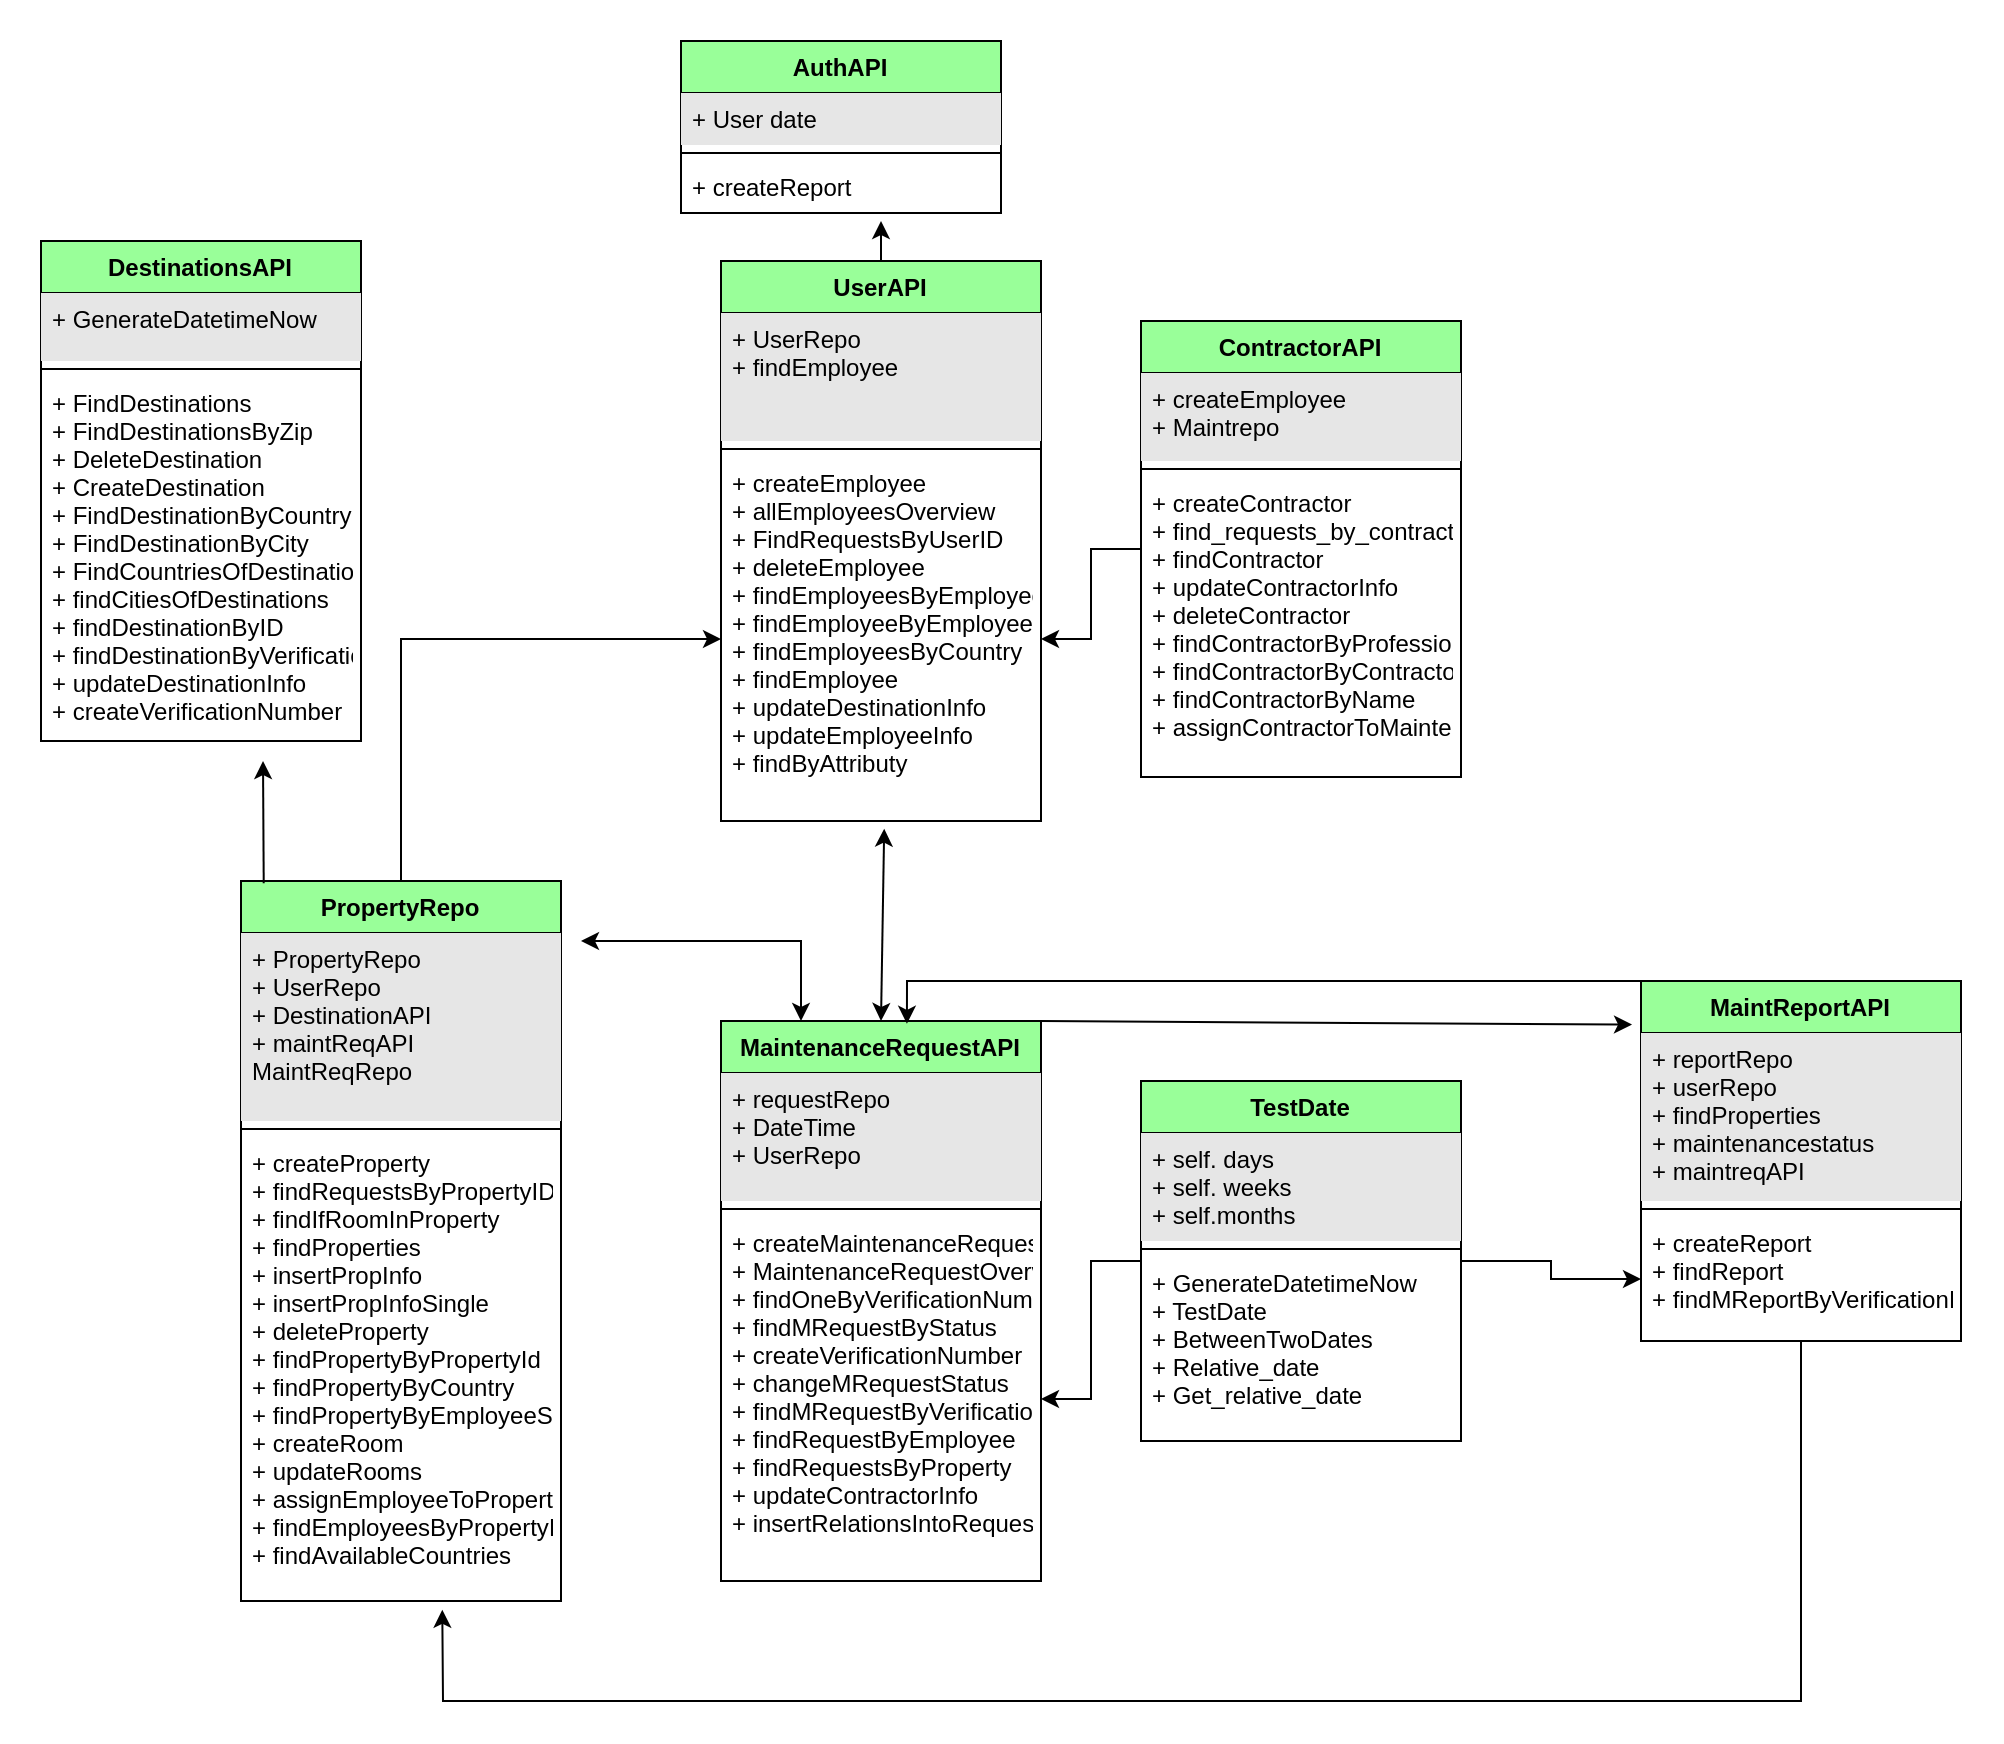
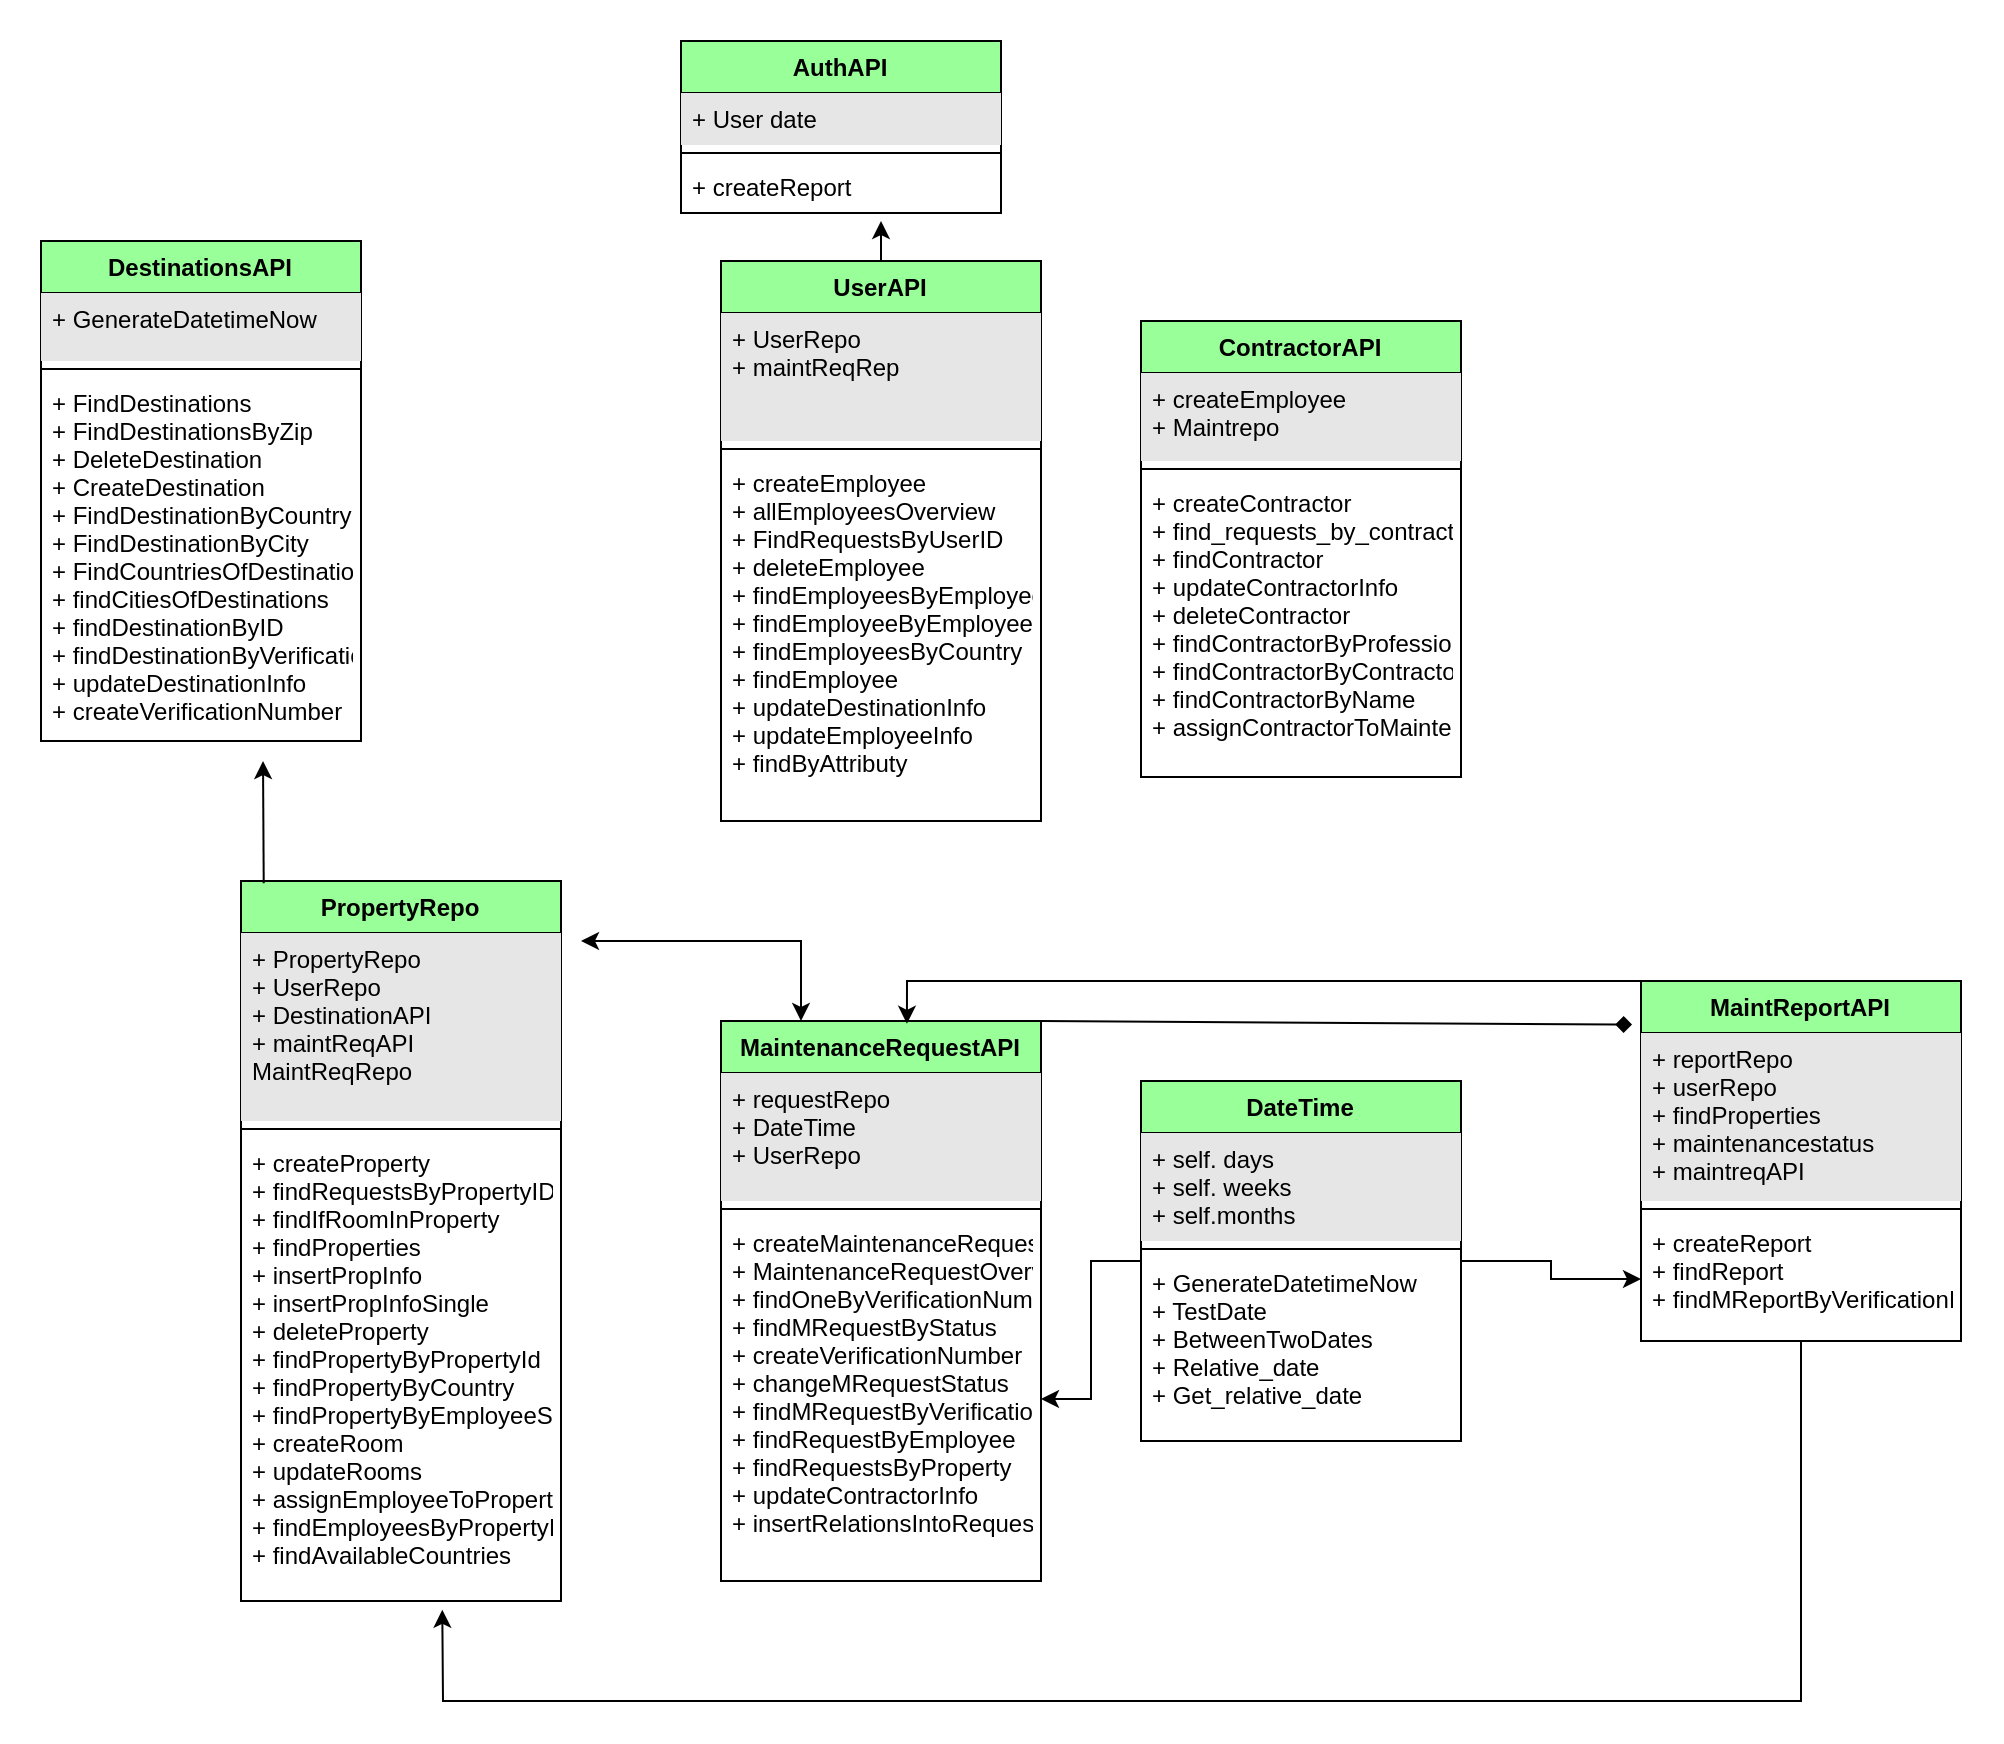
node "+ UserRepo + findEmployee": label "+ UserRepo + findEmployee" -> "+ UserRepo + maintReqRep"
edge "ContractorAPI" -> "+ createEmployee + allEmployeesOverview + FindRequestsByUserID + deleteEmployee + findEmployeesByEmployeeId + findEmployeeByEmployeeId + findEmployeesByCountry + findEmployee + updateDestinationInfo + updateEmployeeInfo + findByAttributy": removed
edge "PropertyRepo" -> "+ createEmployee + allEmployeesOverview + FindRequestsByUserID + deleteEmployee + findEmployeesByEmployeeId + findEmployeeByEmployeeId + findEmployeesByCountry + findEmployee + updateDestinationInfo + updateEmployeeInfo + findByAttributy": removed
edge "+ createEmployee + allEmployeesOverview + FindRequestsByUserID + deleteEmployee + findEmployeesByEmployeeId + findEmployeeByEmployeeId + findEmployeesByCountry + findEmployee + updateDestinationInfo + updateEmployeeInfo + findByAttributy" -- "MaintenanceRequestAPI": removed
edge "MaintenanceRequestAPI" -> "+ reportRepo + userRepo + findProperties + maintenancestatus + maintreqAPI": arrowhead classic -> diamond
node "TestDate": label "TestDate" -> "DateTime"
